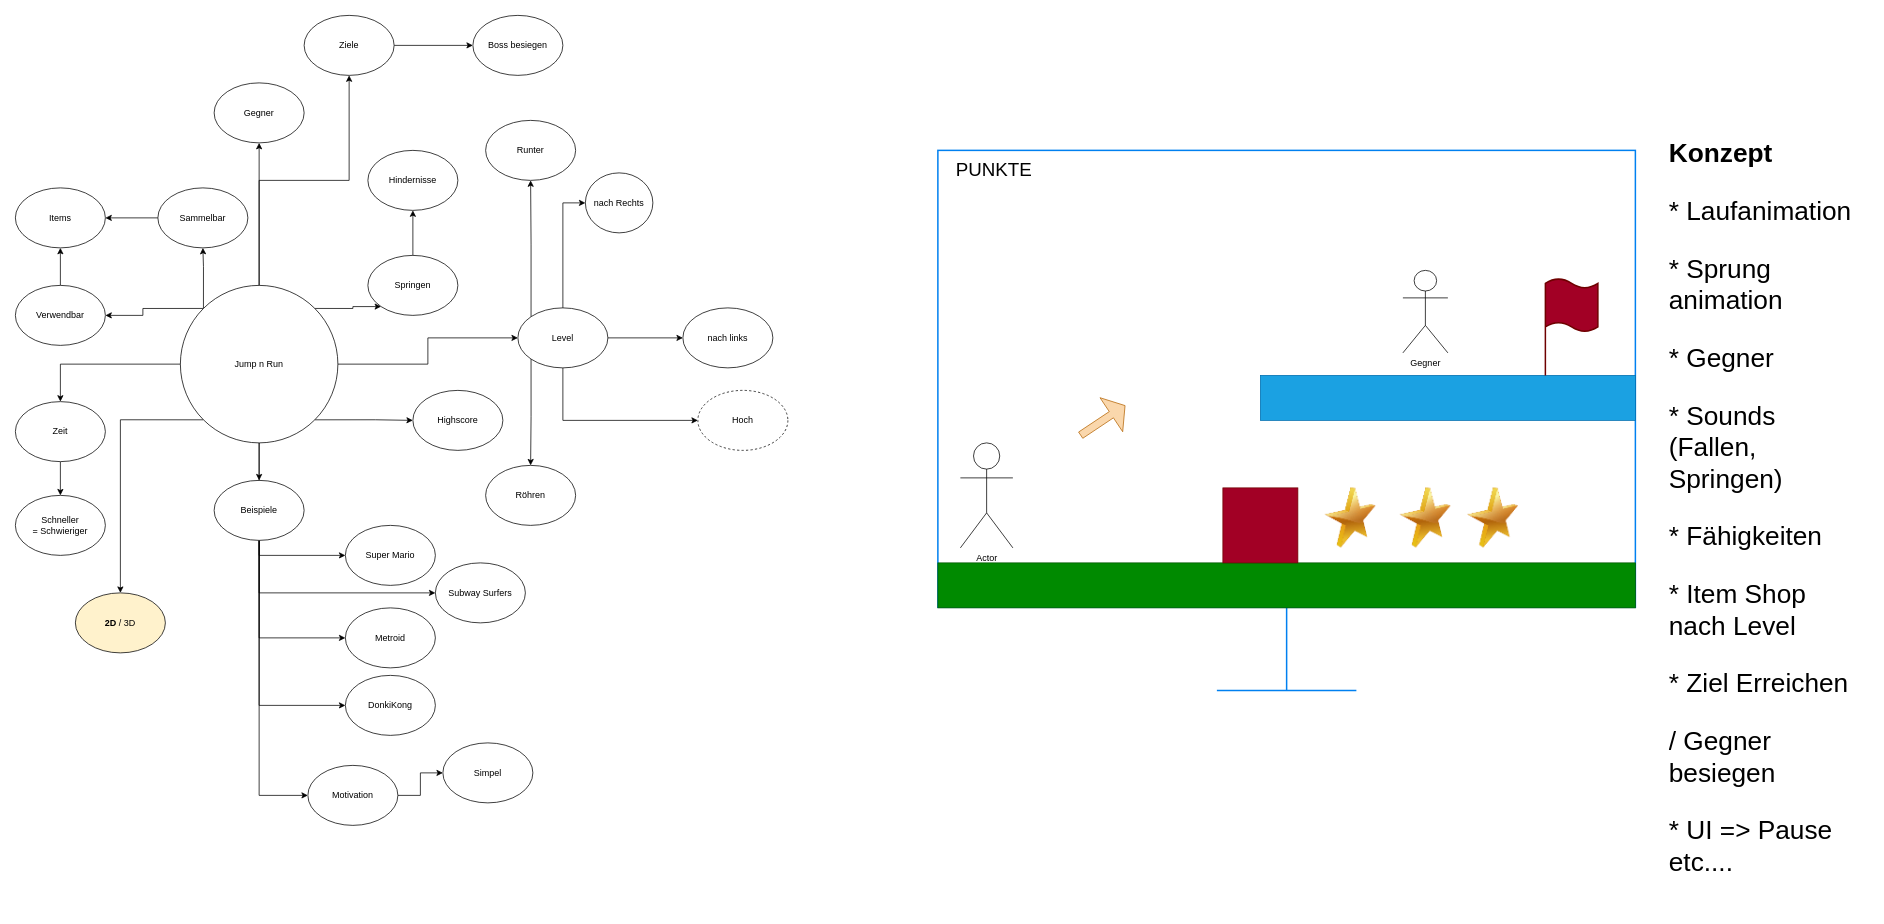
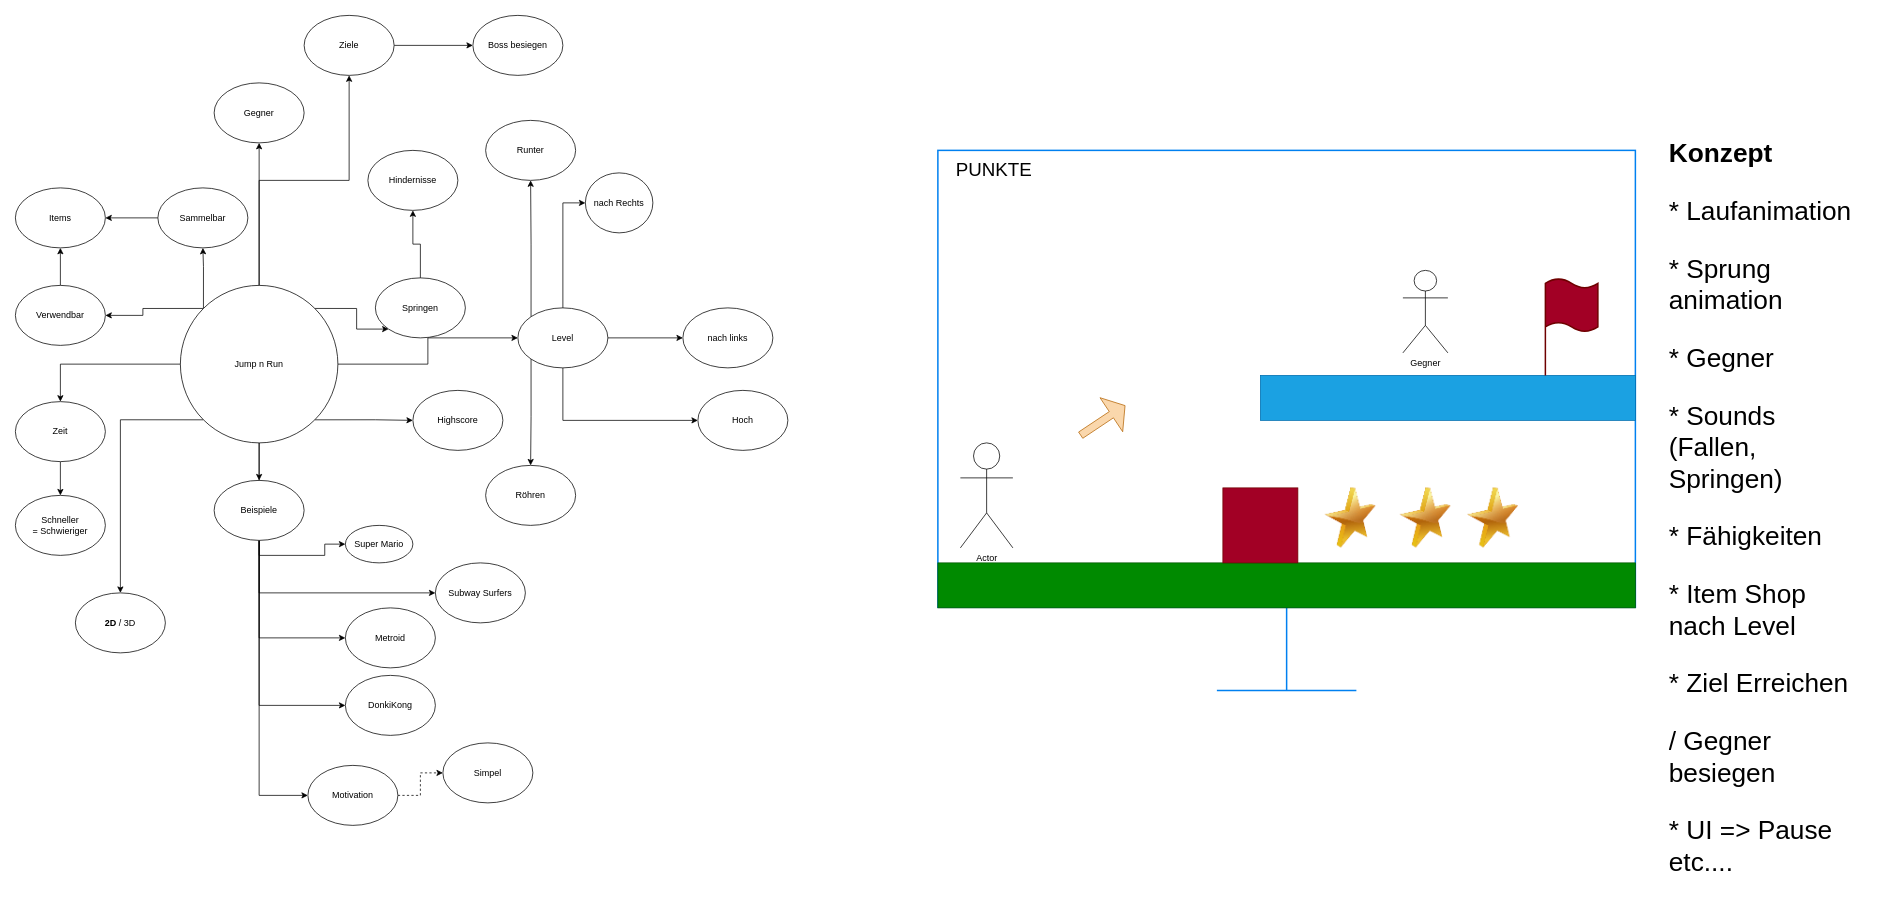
node "Springen": moved (413, 285) -> (420, 308)
node "Hoch": style dashed -> solid
node "Super Mario": size 90x60 -> 68x38
node "2D / 3D": fillcolor #fff2cc -> #ffffff
edge "Motivation" -> "Simpel": style solid -> dashed
